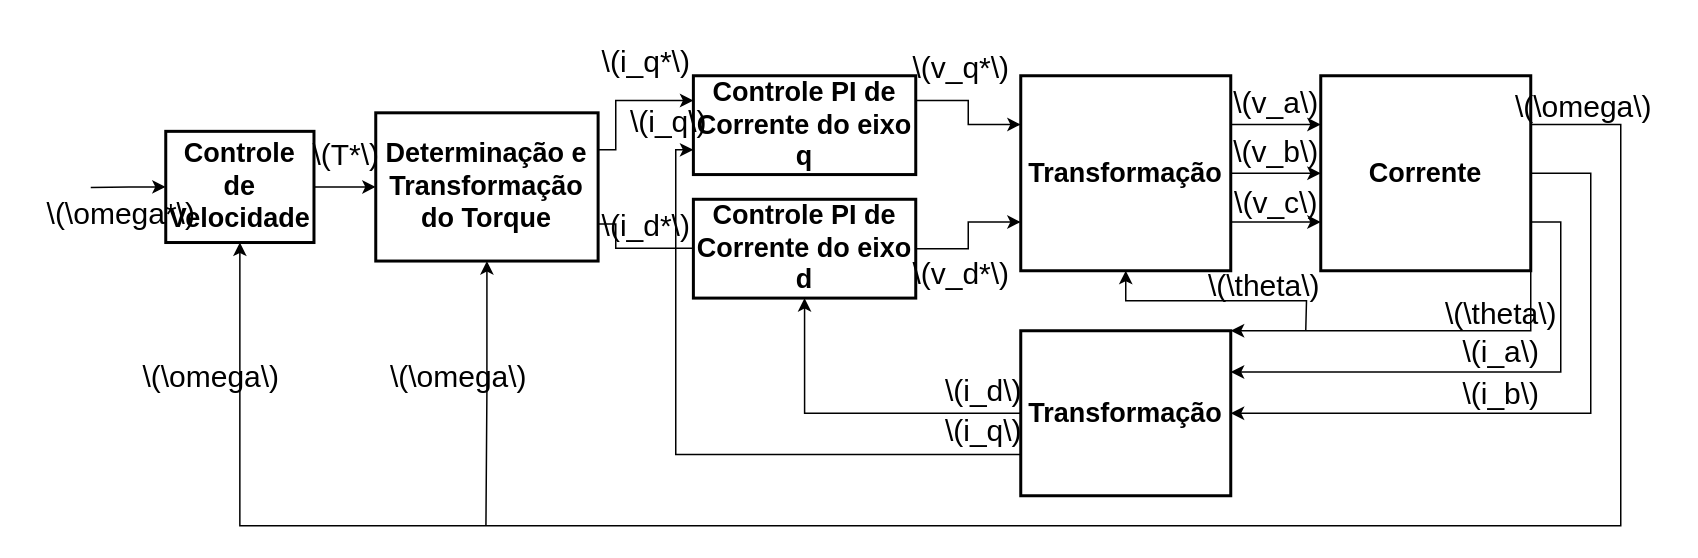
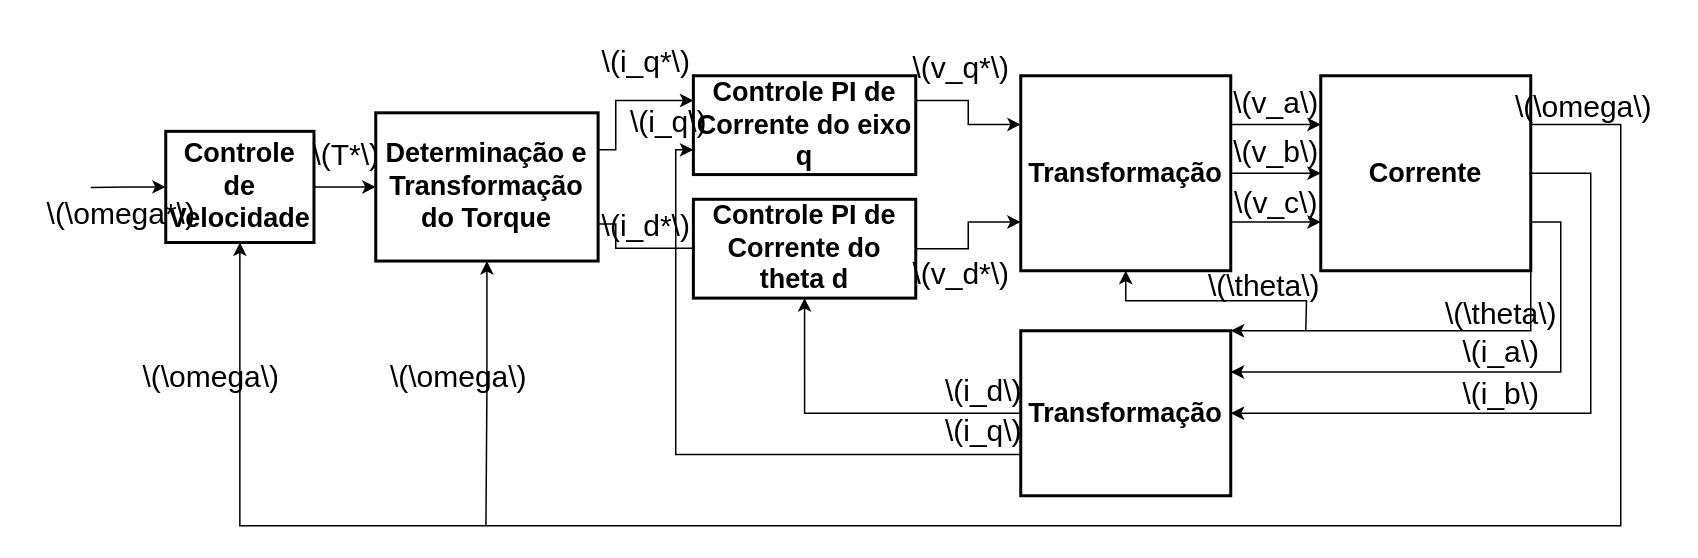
node "Controle PI de Corrente do eixo d": label "Controle PI de Corrente do eixo d" -> "Controle PI de Corrente do theta d"
